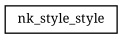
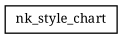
node "nk_style_style": label "nk_style_style" -> "nk_style_chart"
